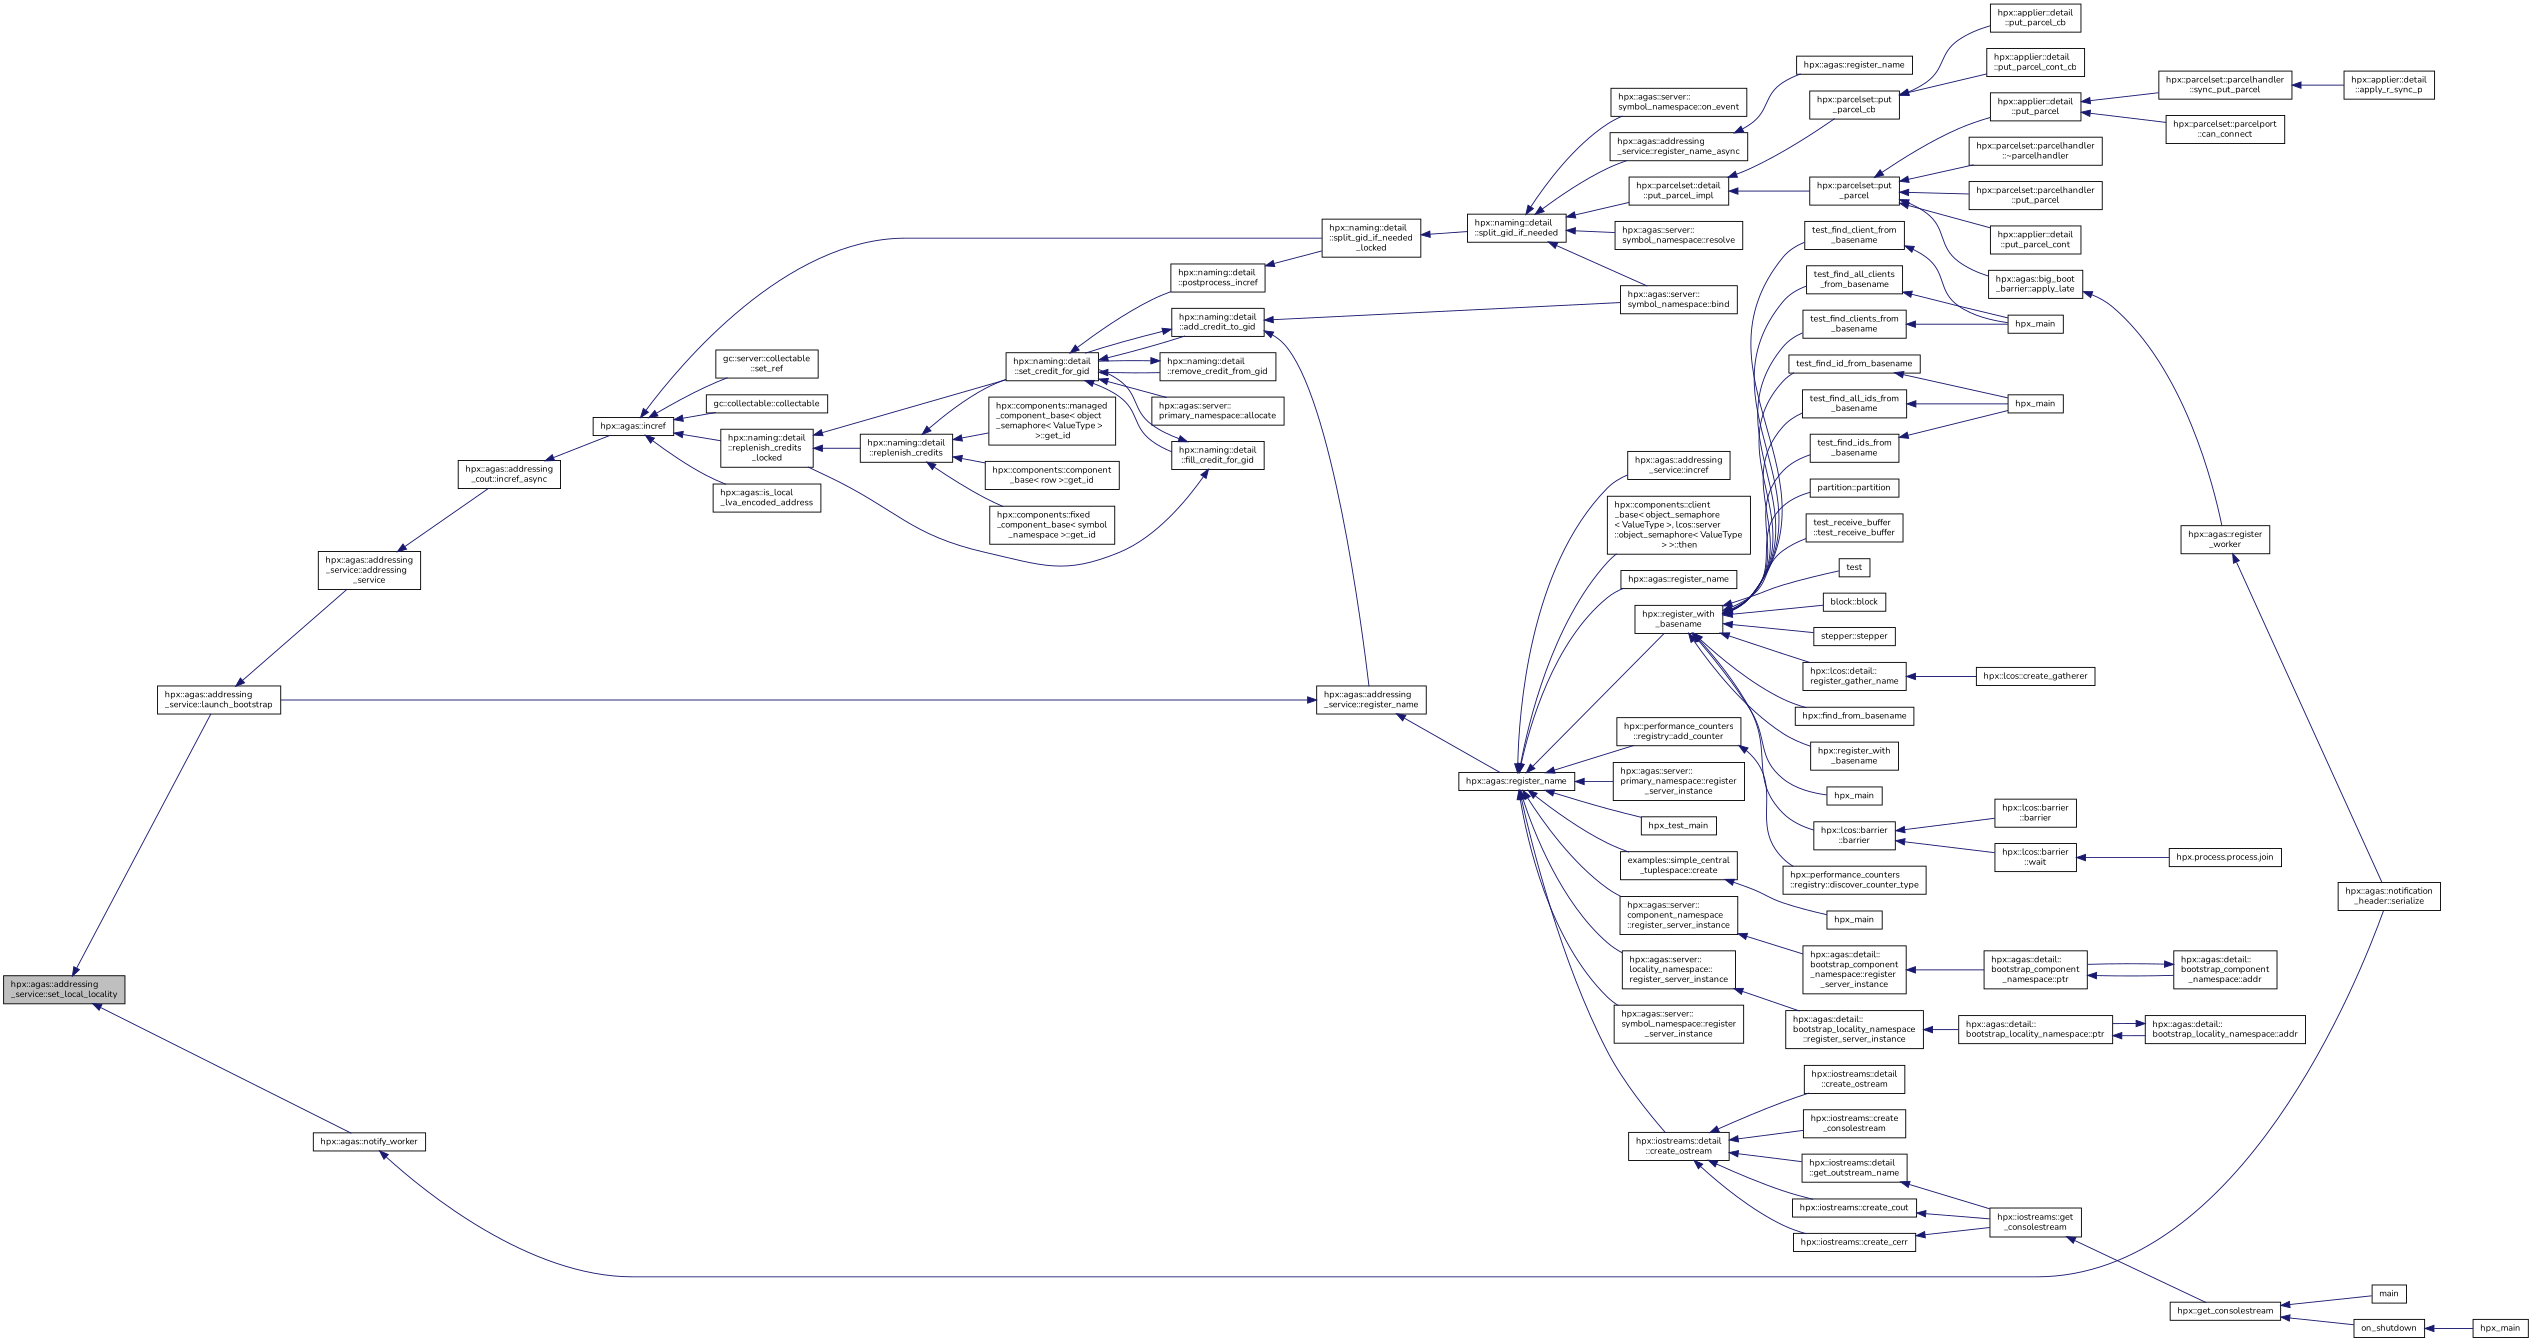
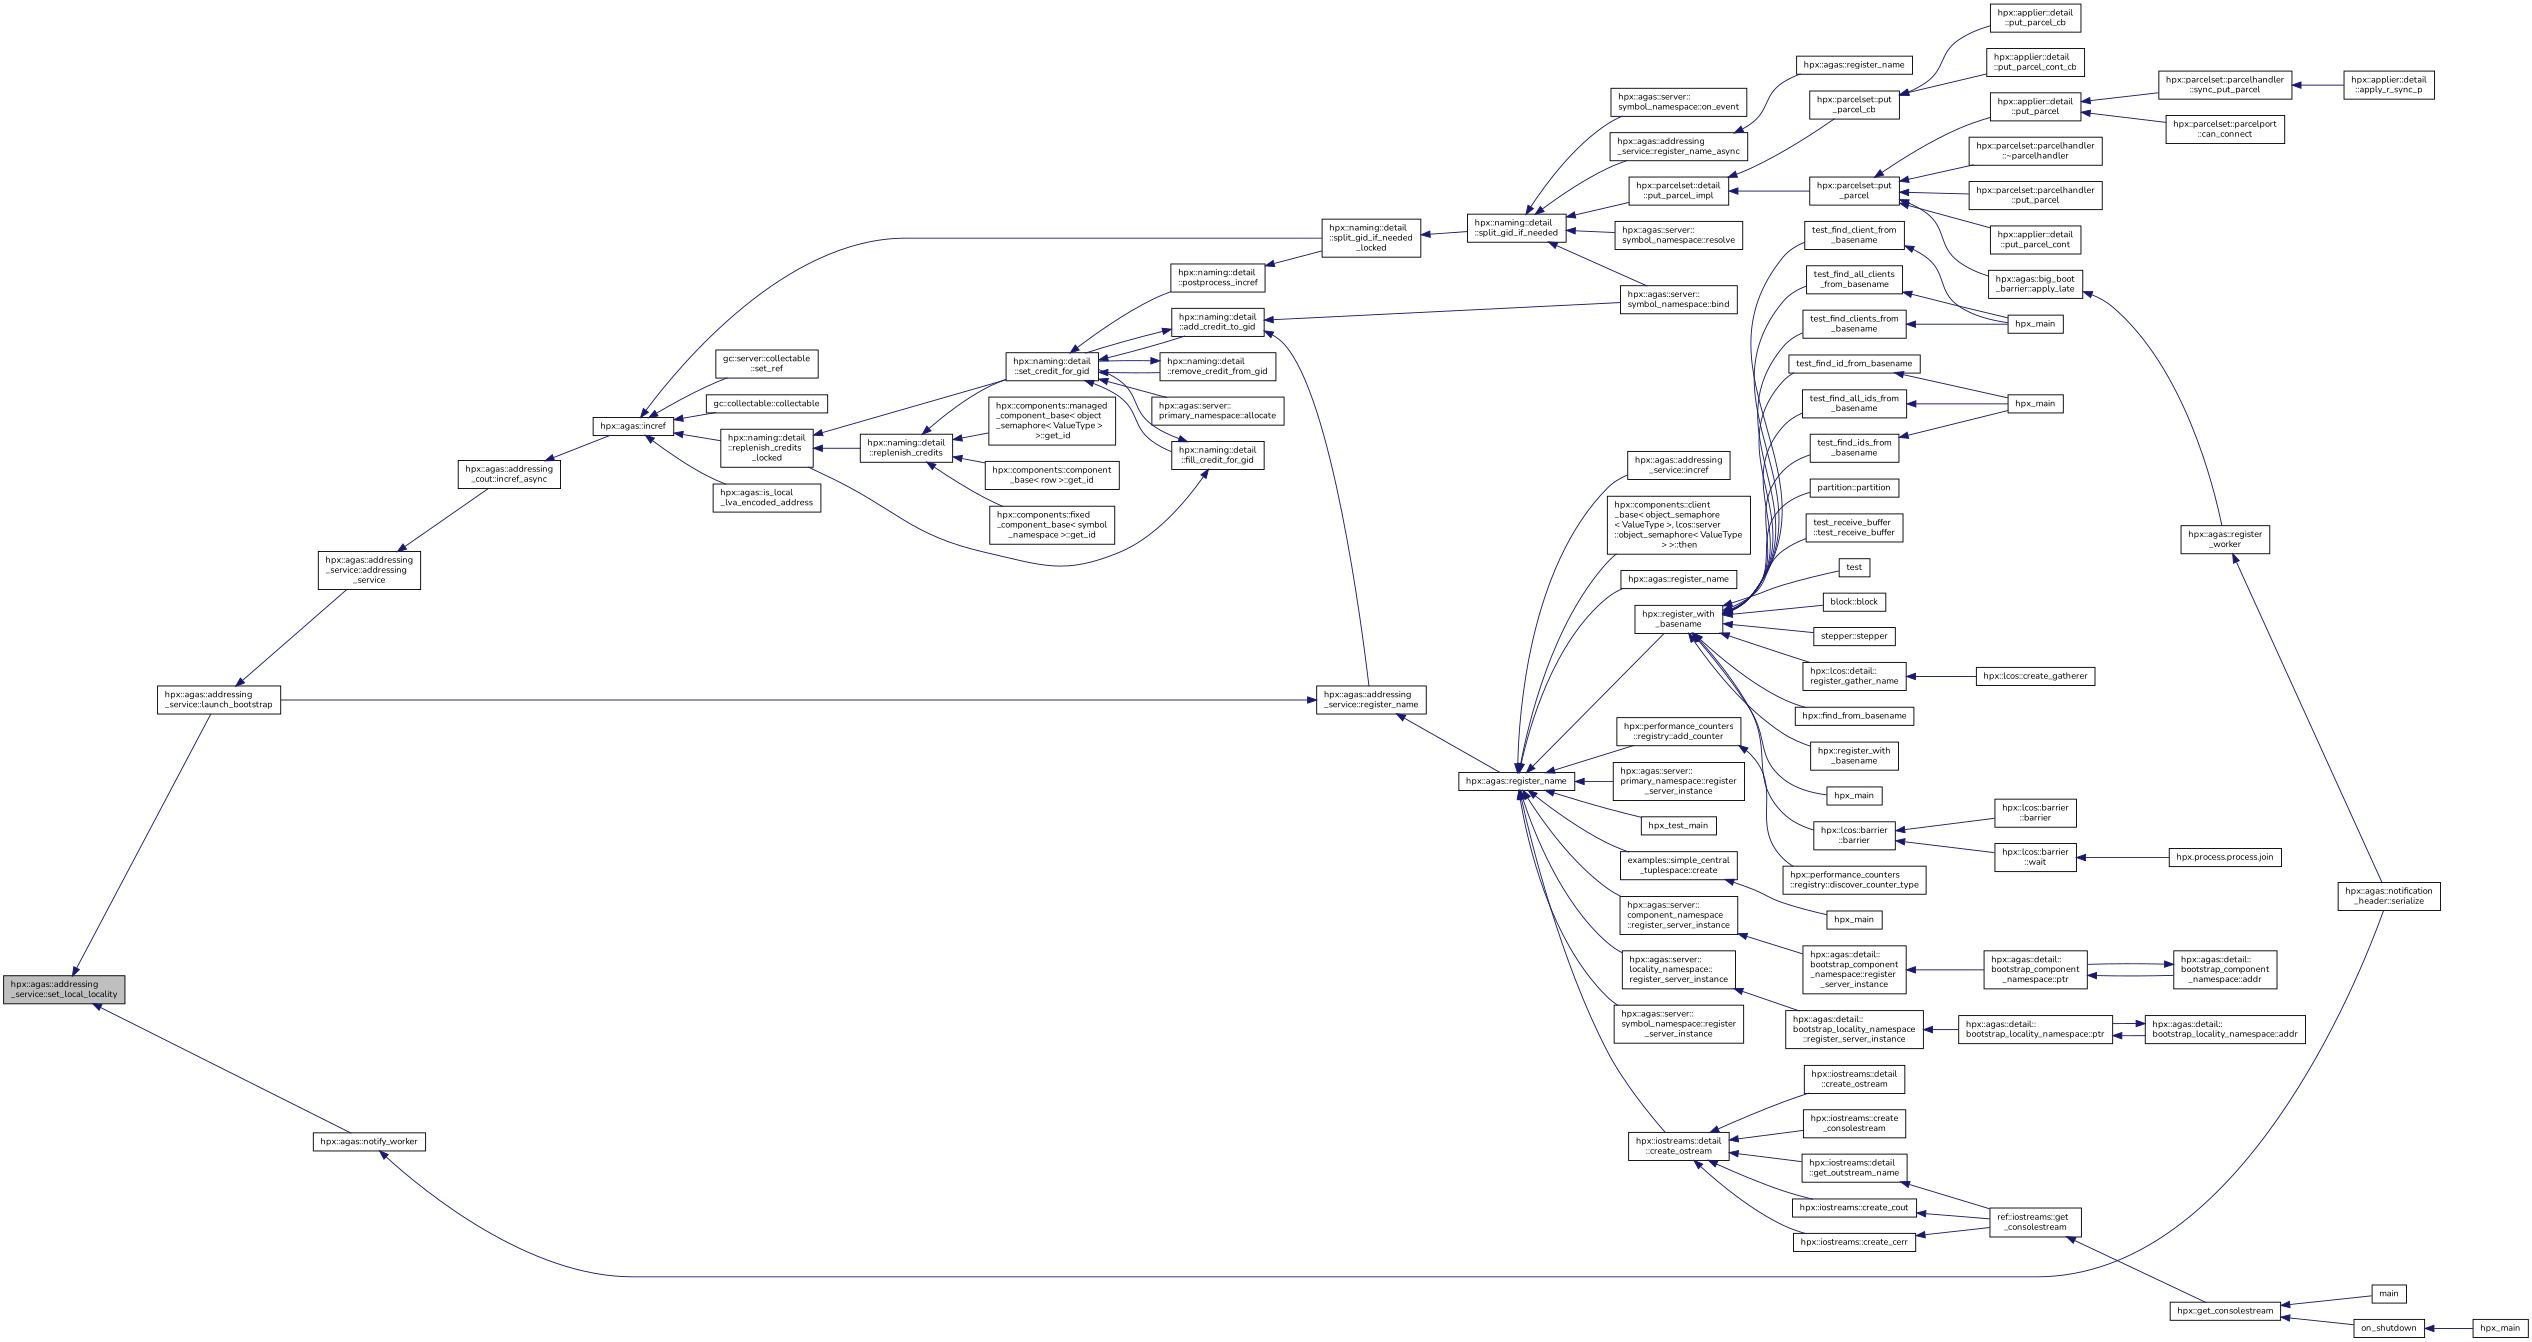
node "hpx::iostreams::get _consolestream": label "hpx::iostreams::get _consolestream" -> "ref::iostreams::get _consolestream"
